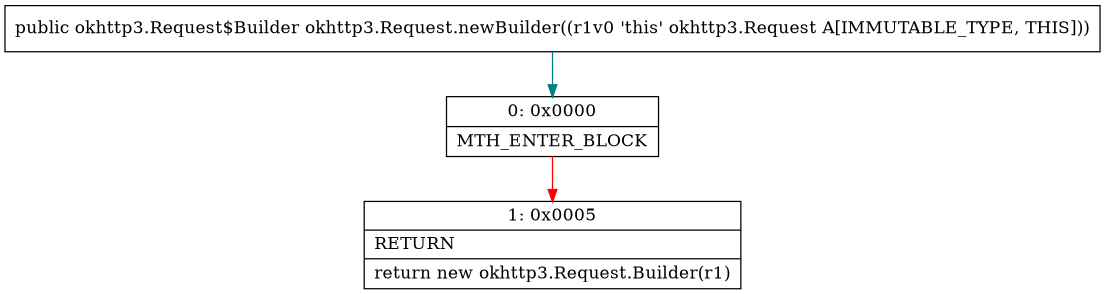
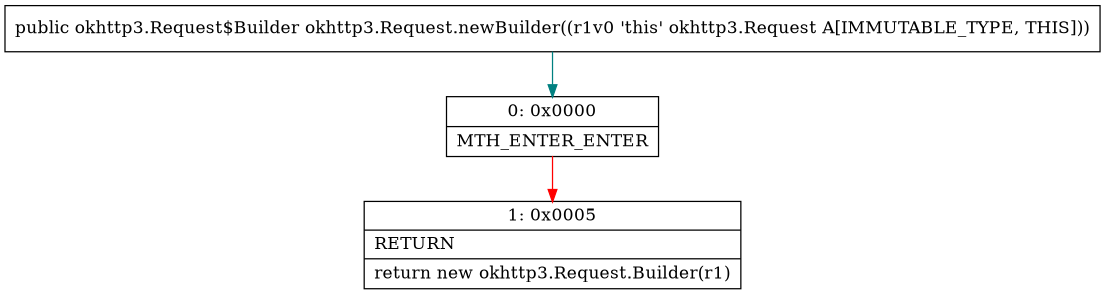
node "0: 0x0000": text "MTH_ENTER_BLOCK" -> "MTH_ENTER_ENTER"
